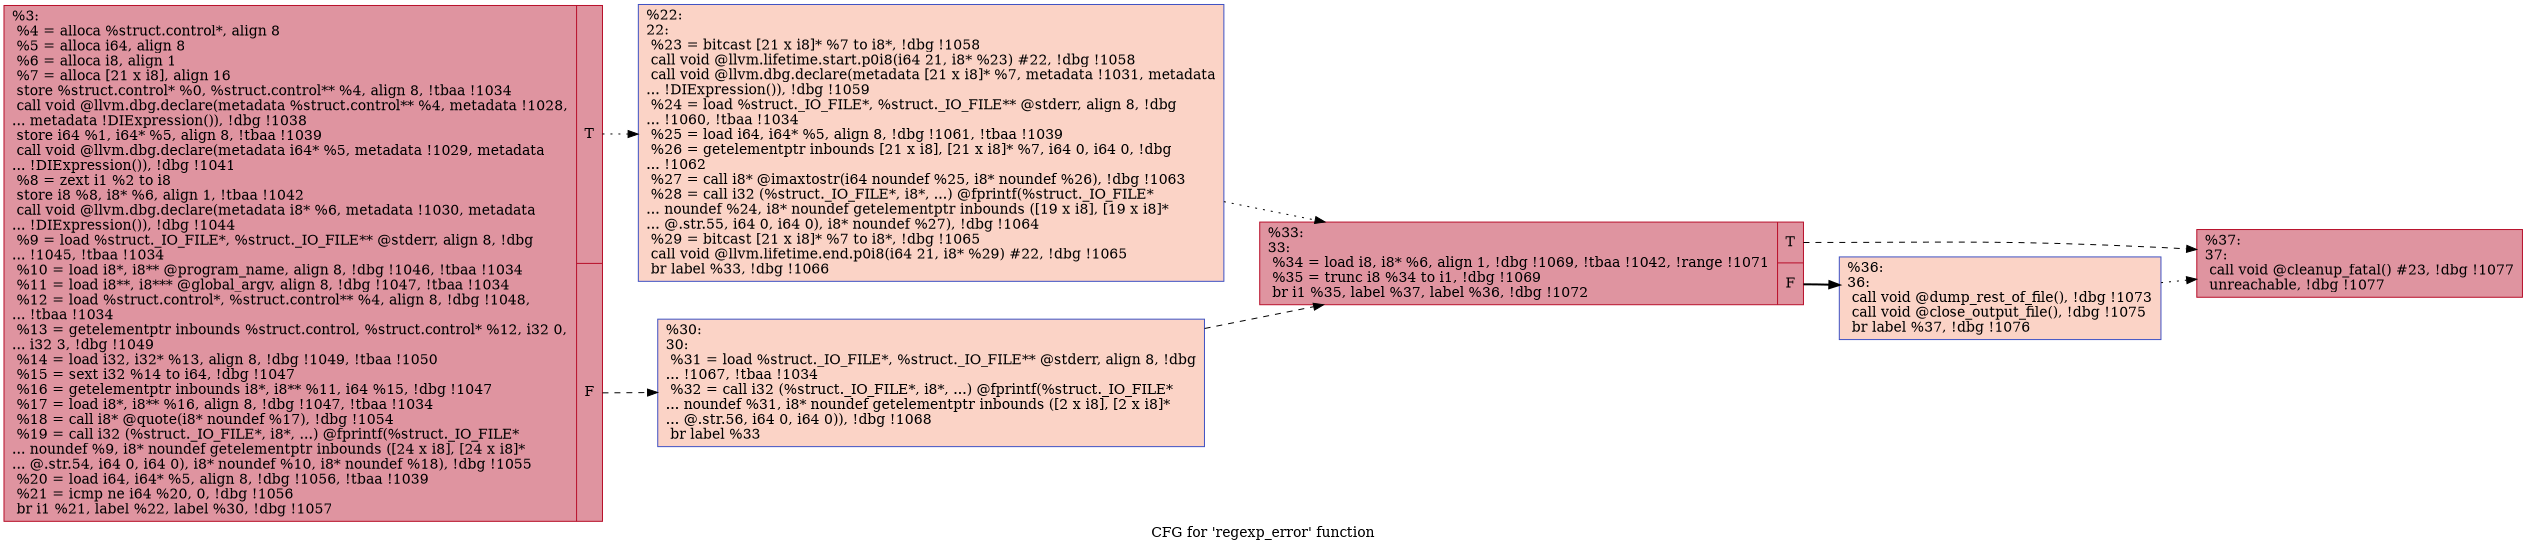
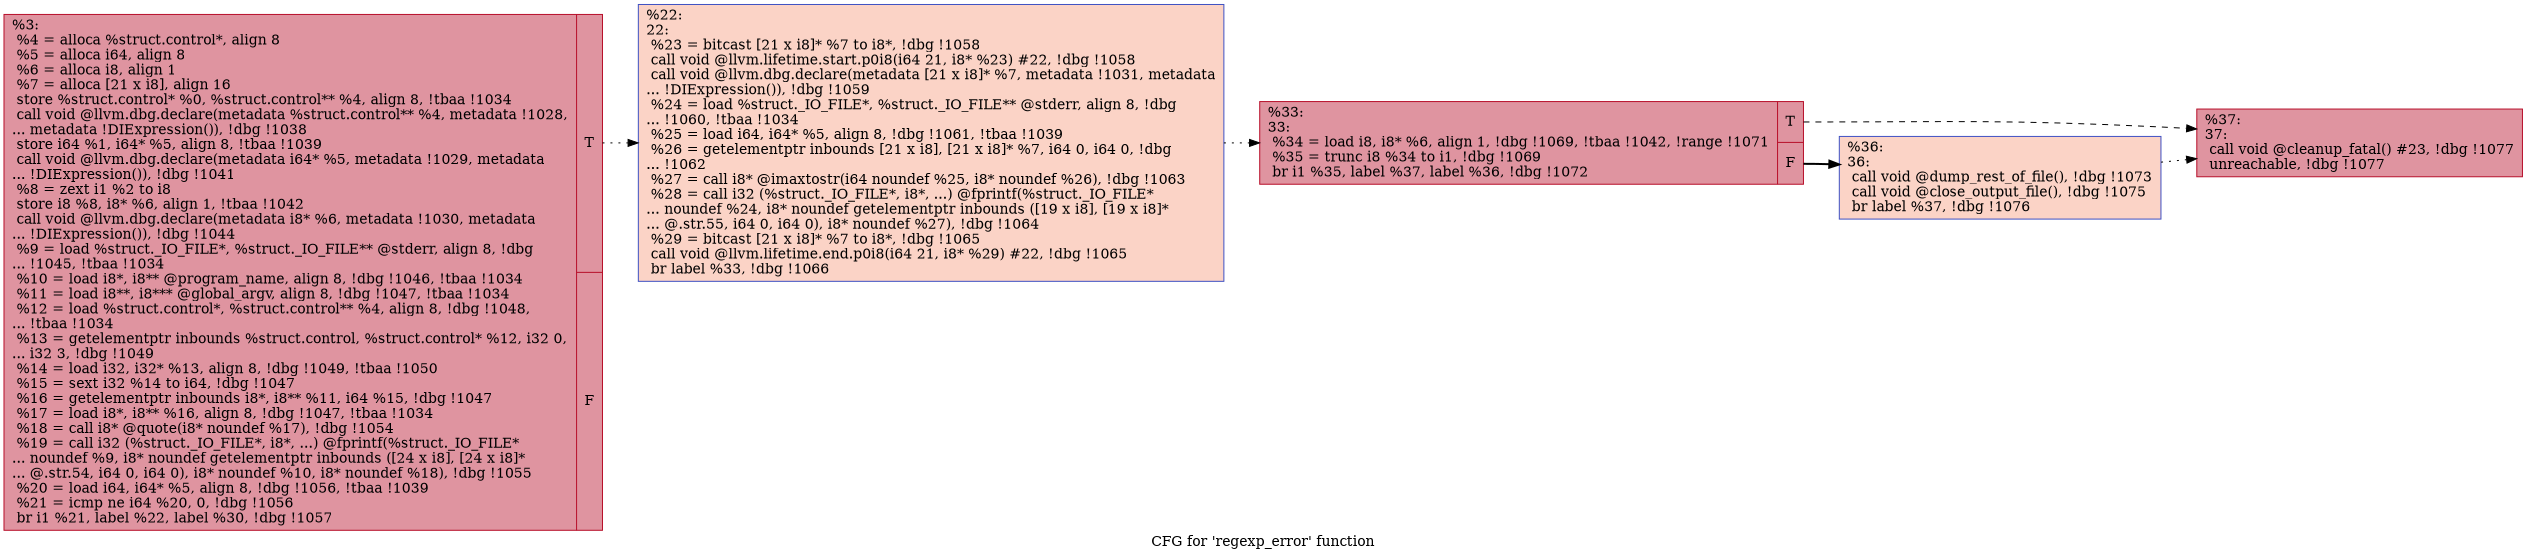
node "%30:": removed
